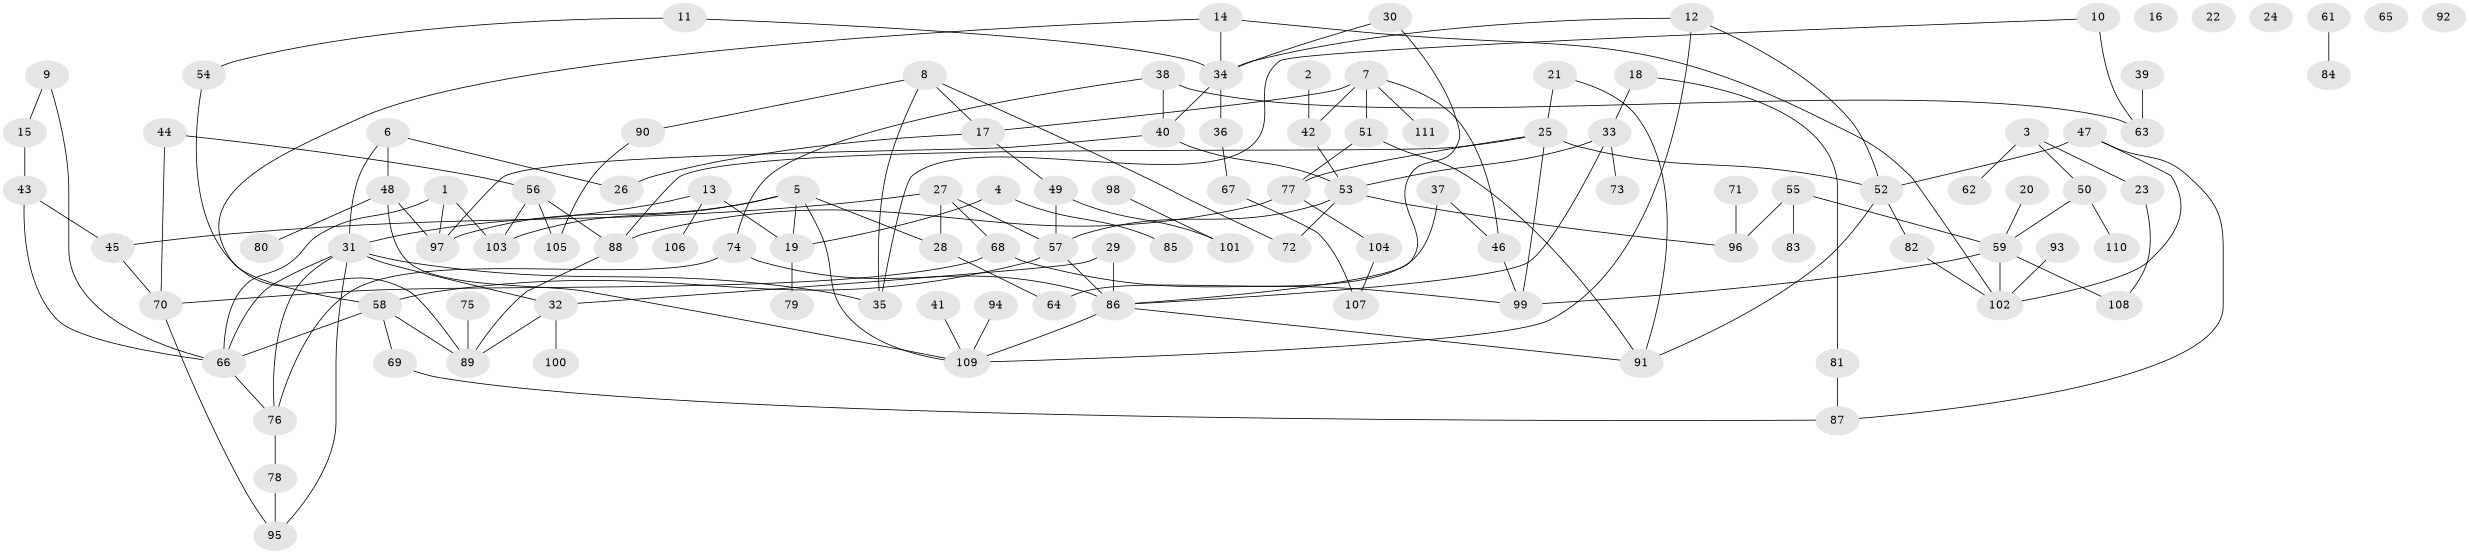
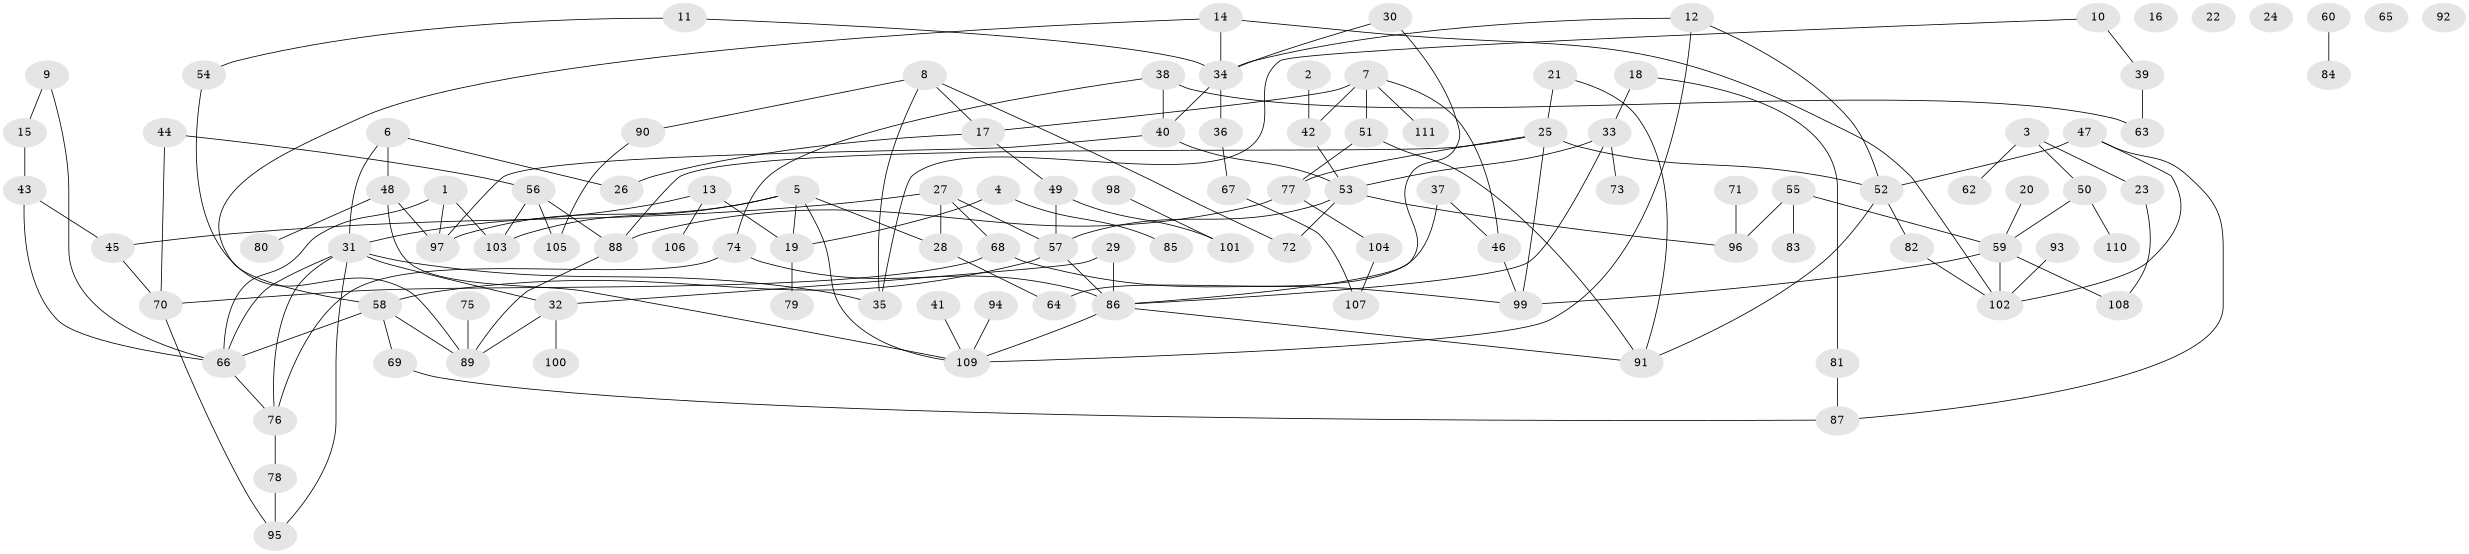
node "61": label "61" -> "60"
edge "10" -- "63": now "10" -- "39"
